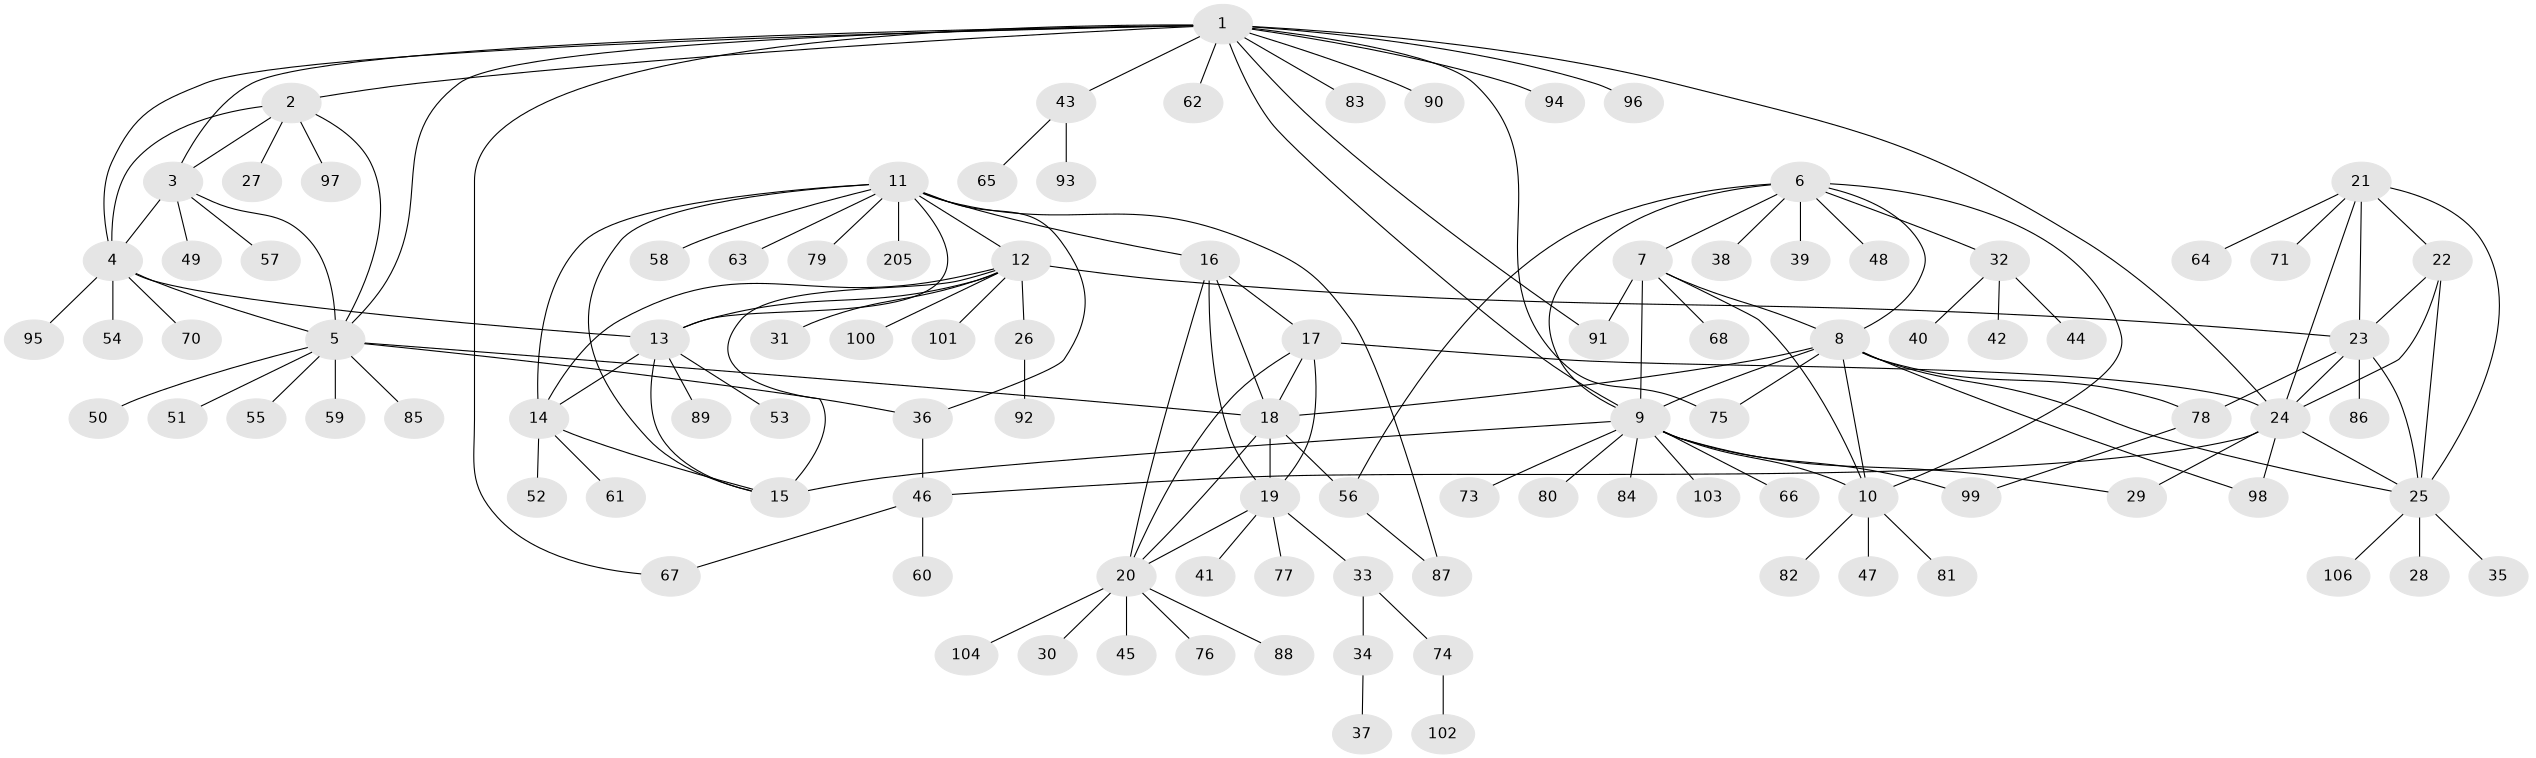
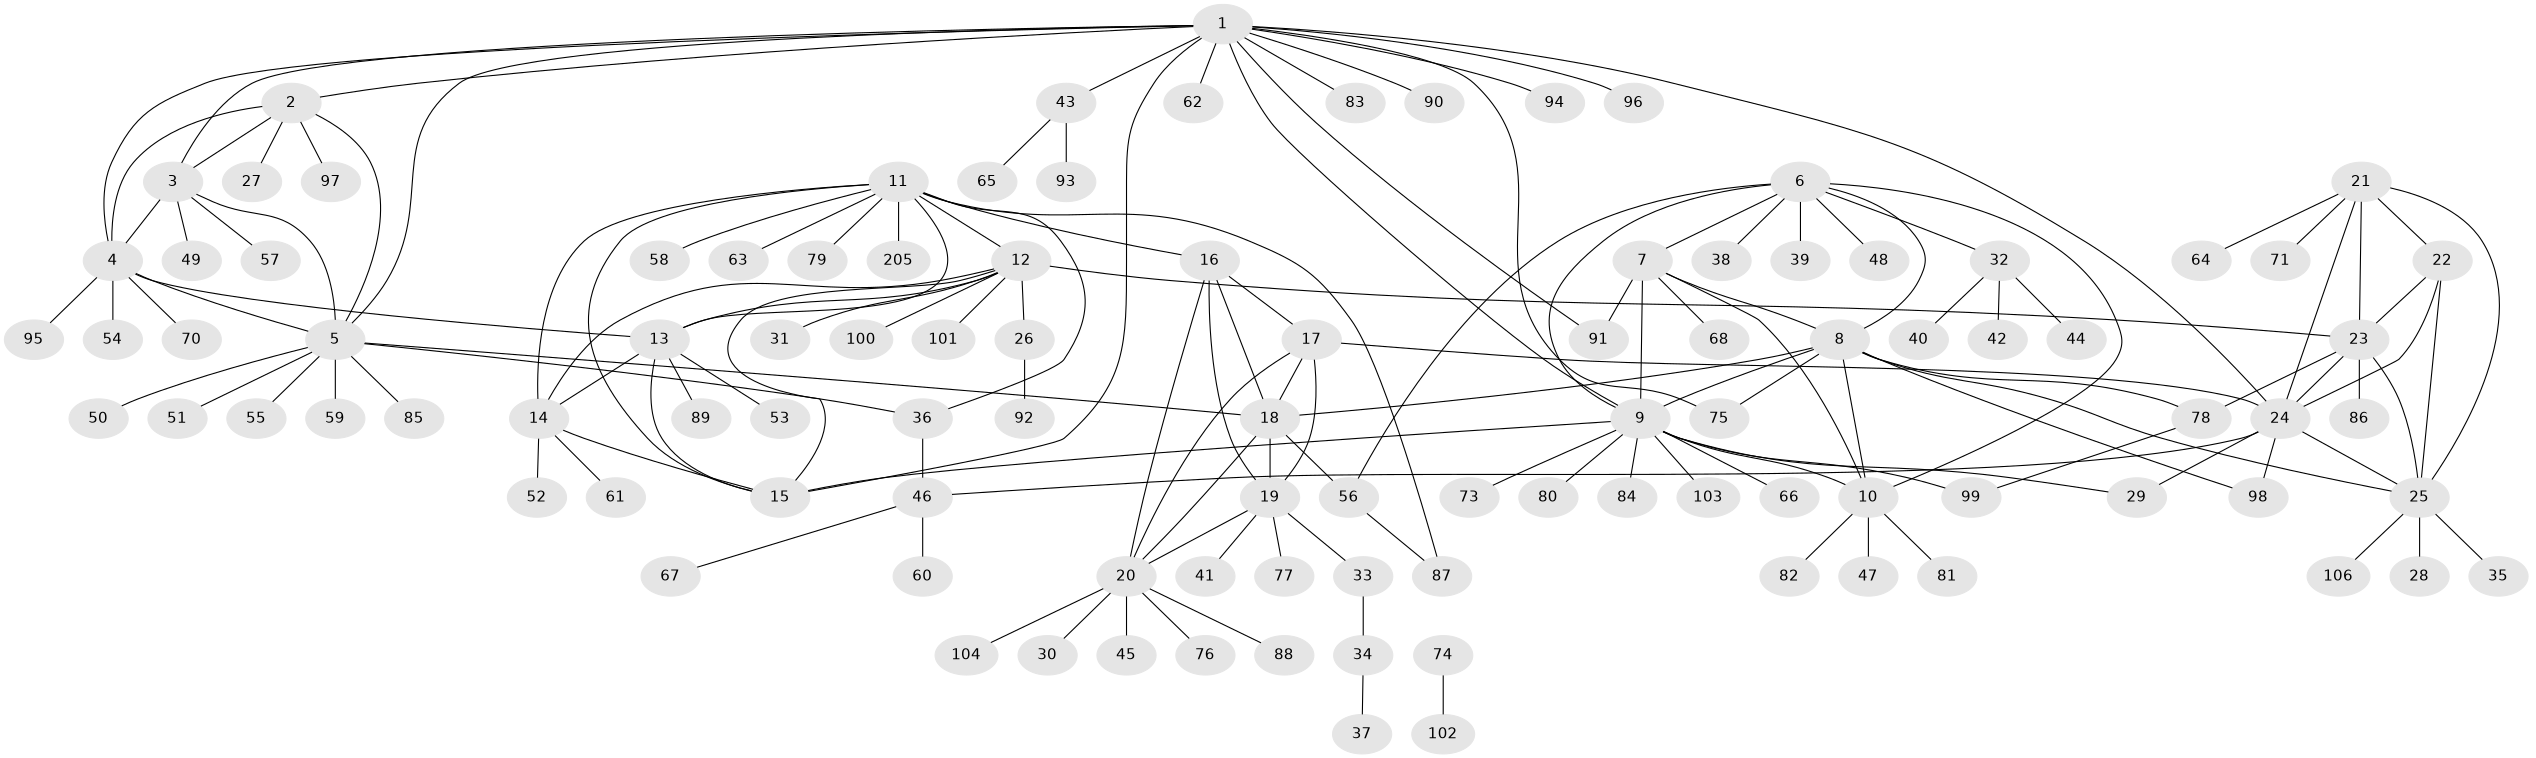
edge "1" -- "67": now "1" -- "15"
edge "33" -- "74": removed
